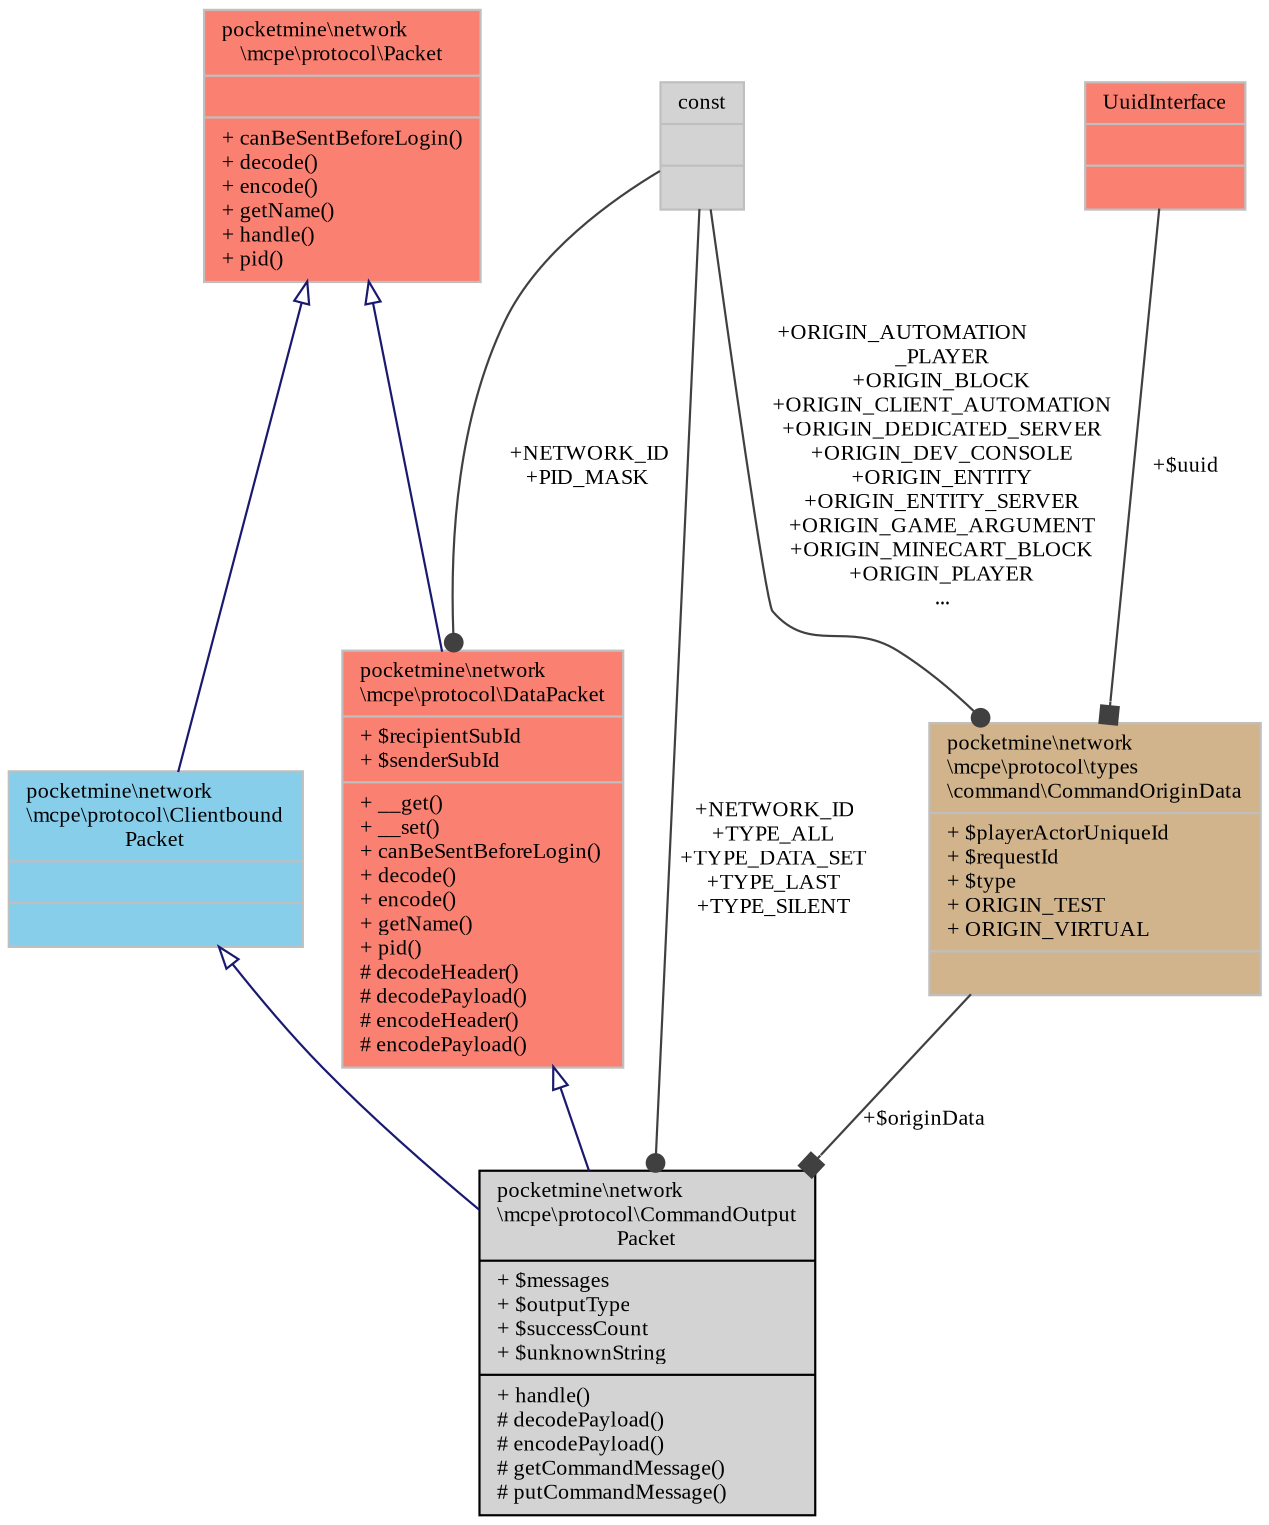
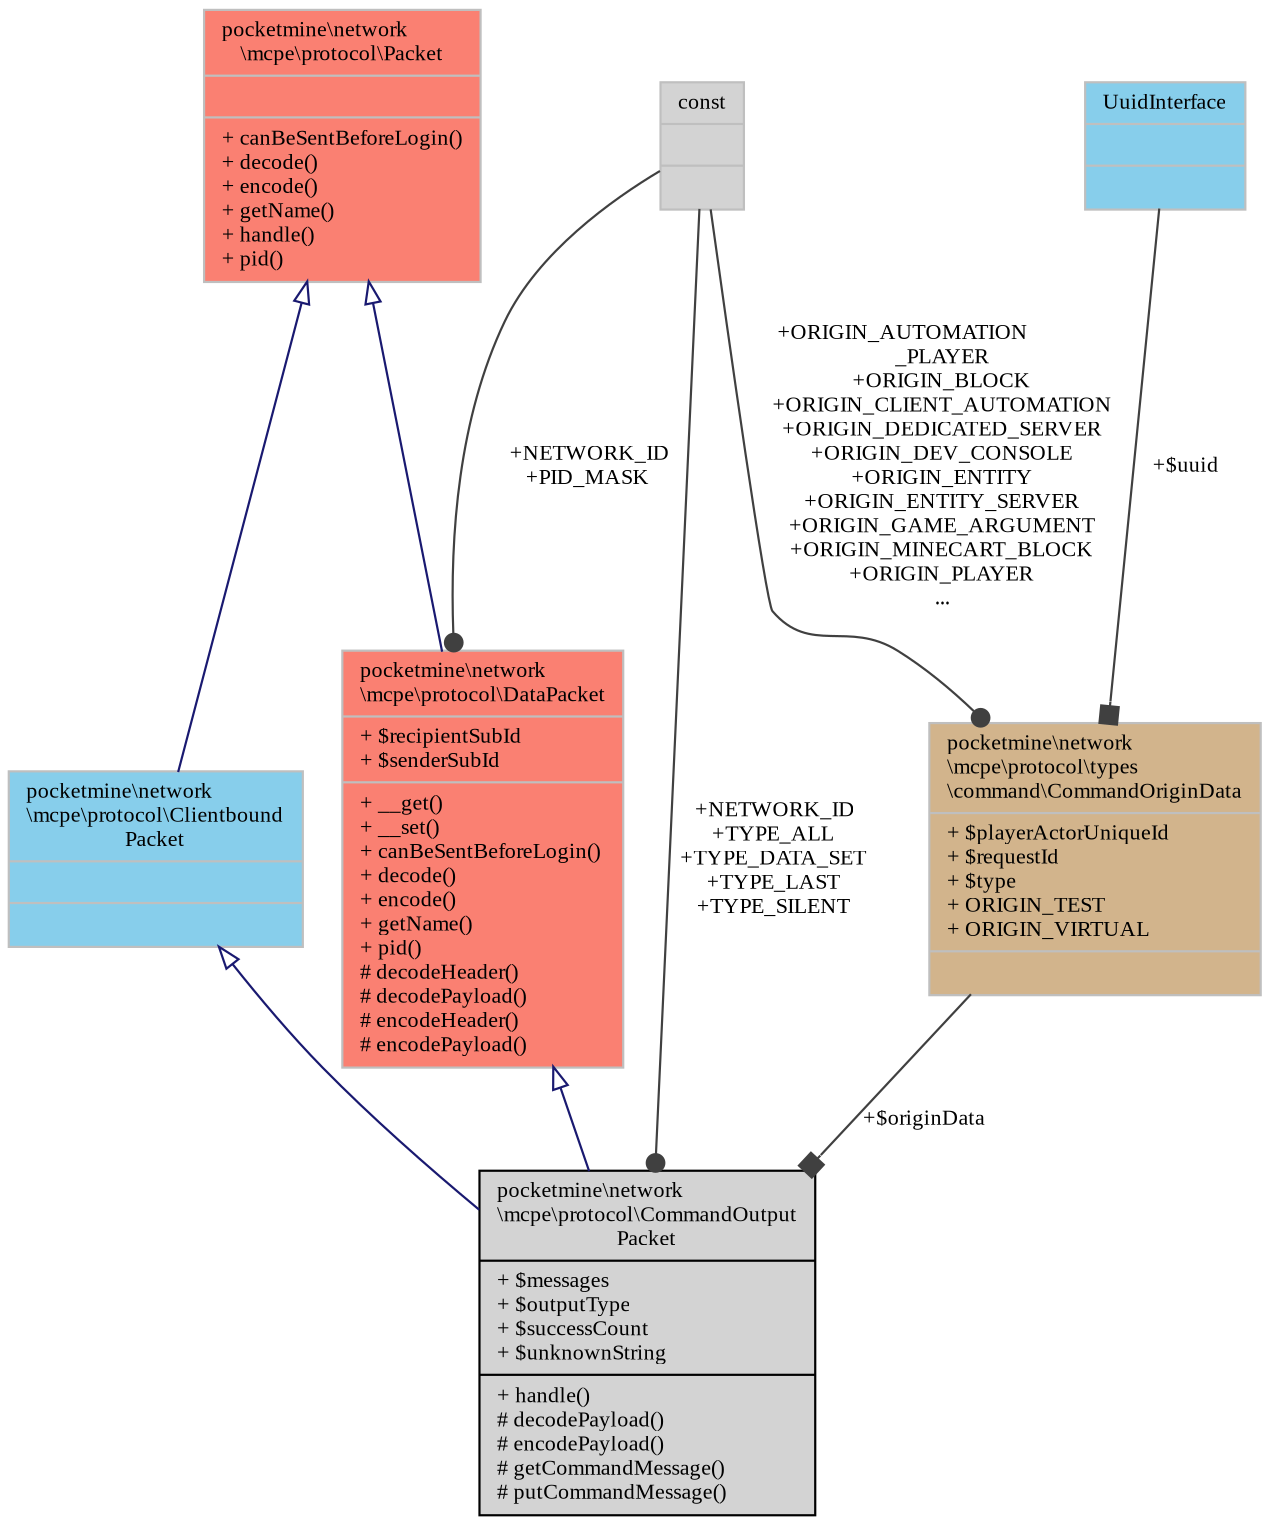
node "UuidInterface": fillcolor salmon -> skyblue
